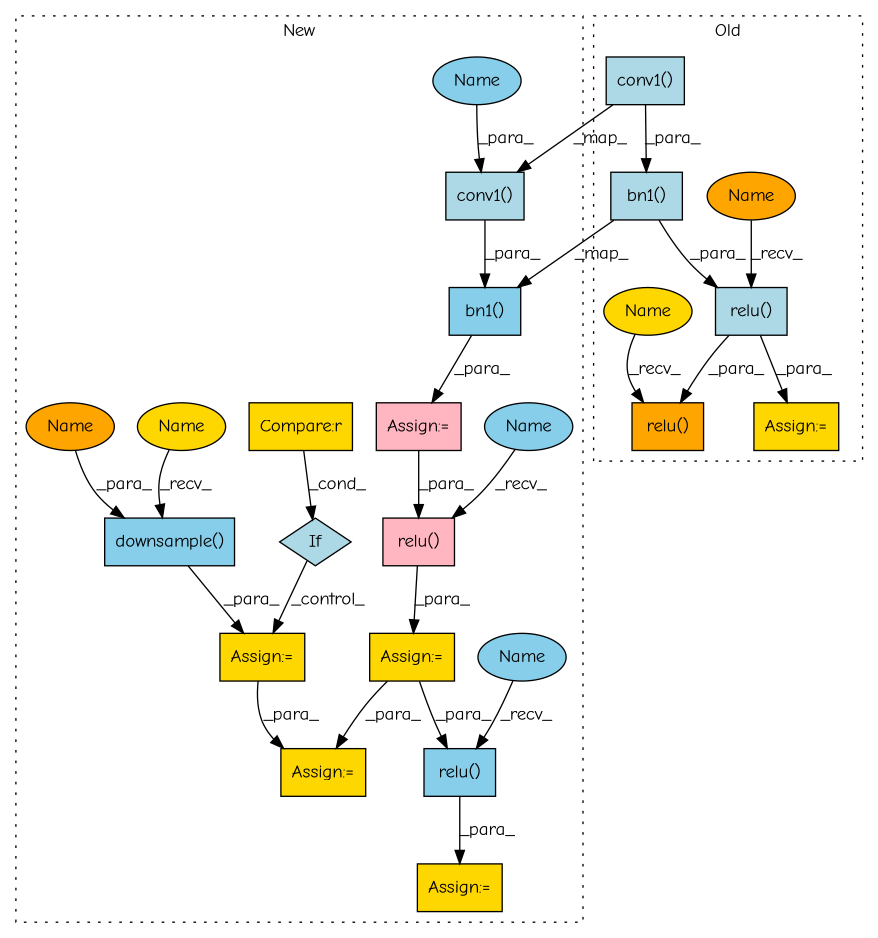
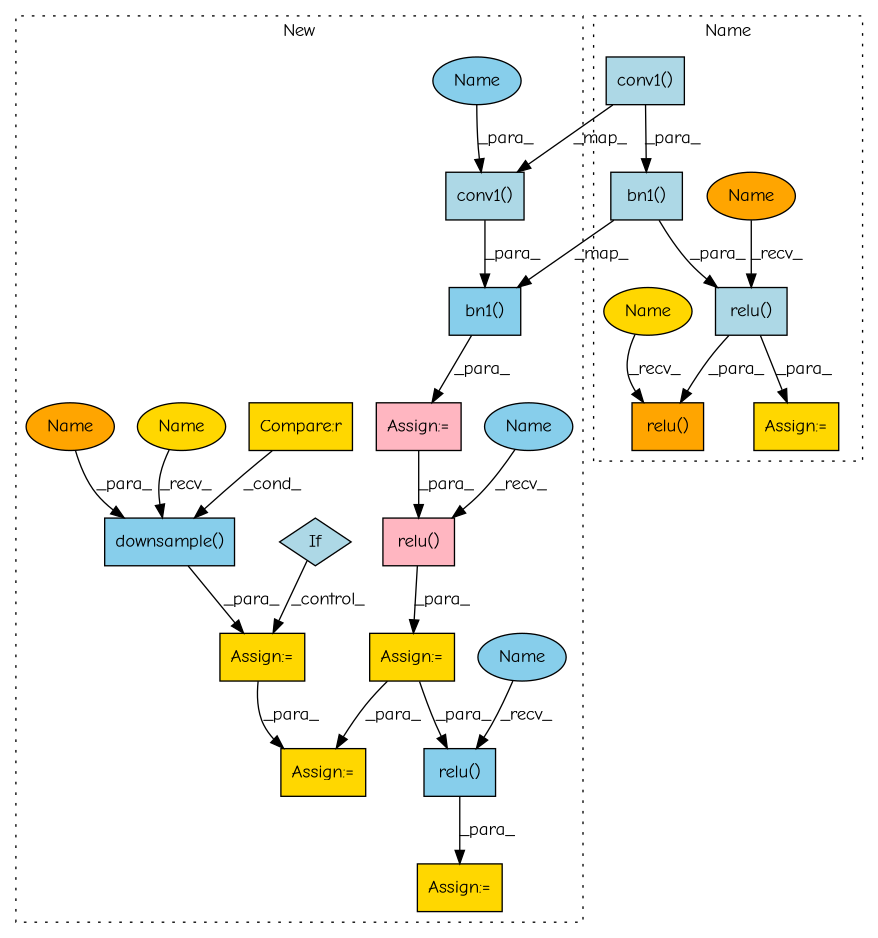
cluster "Old": label "Old" -> "Name"
edge "Compare:r" -> "If": now "Compare:r" -> "downsample()"
